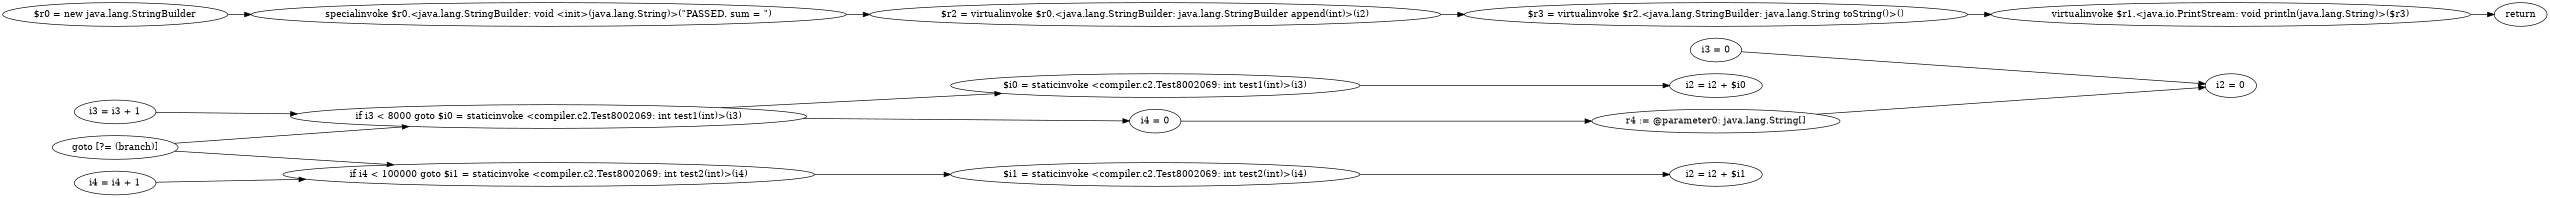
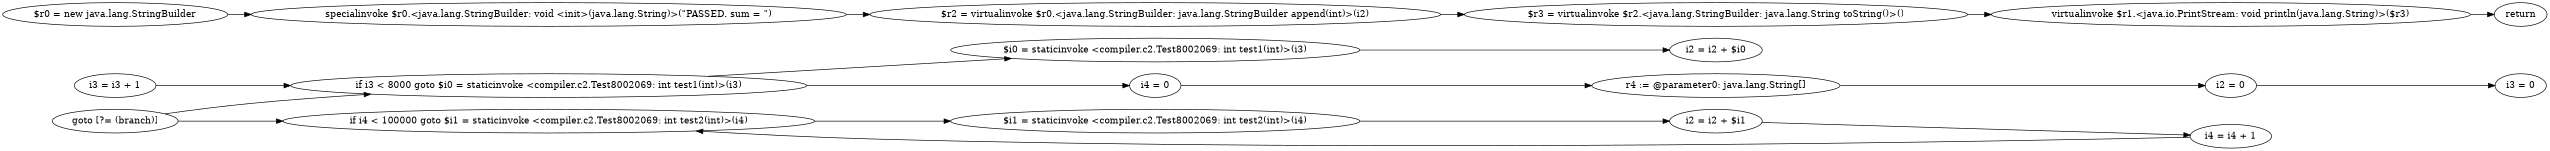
edge "i3 = 0" -> "i2 = 0": reversed
edge "i2 = i2 + $i1" -> "i4 = i4 + 1": added
